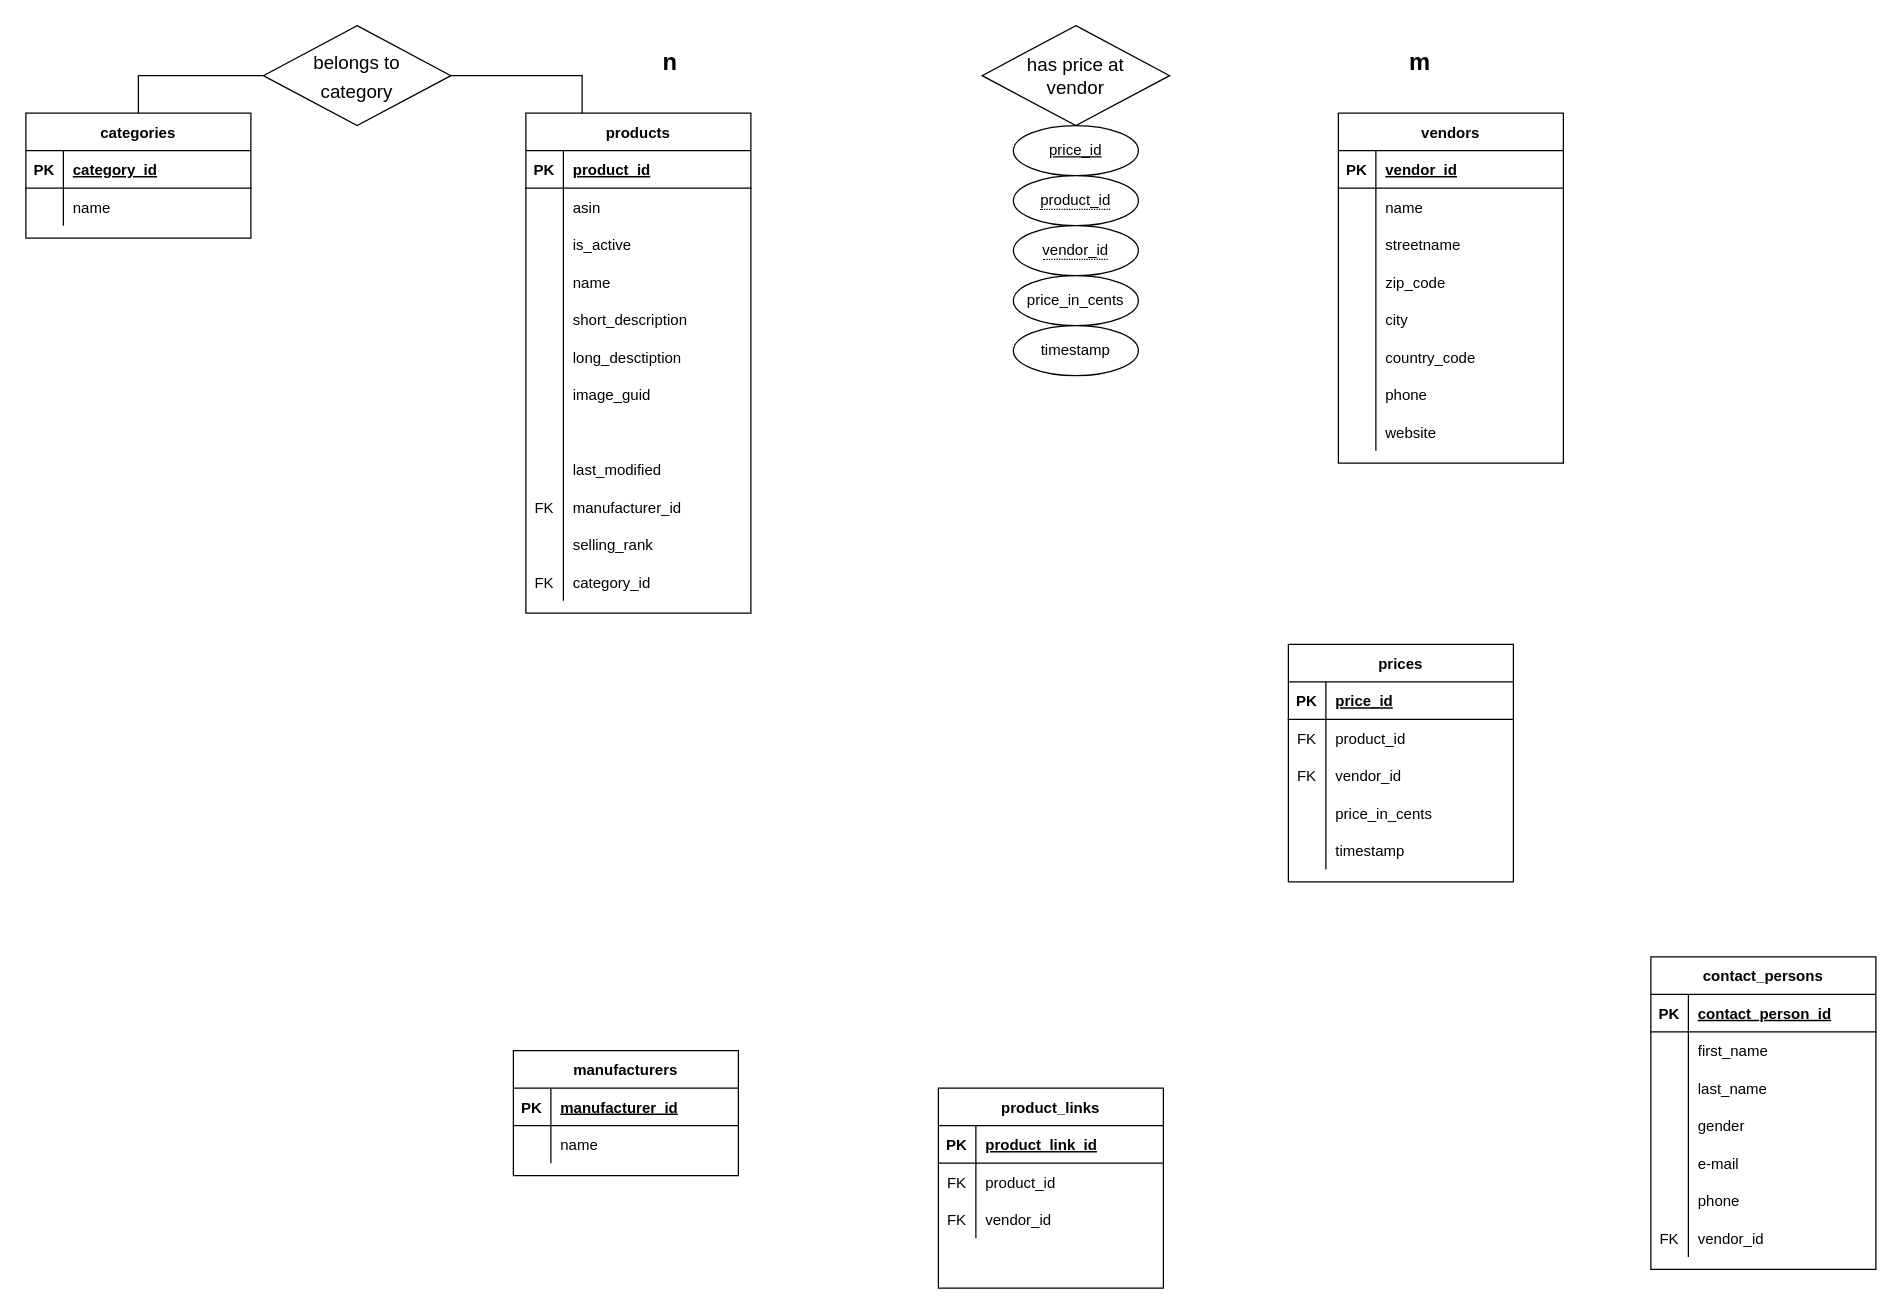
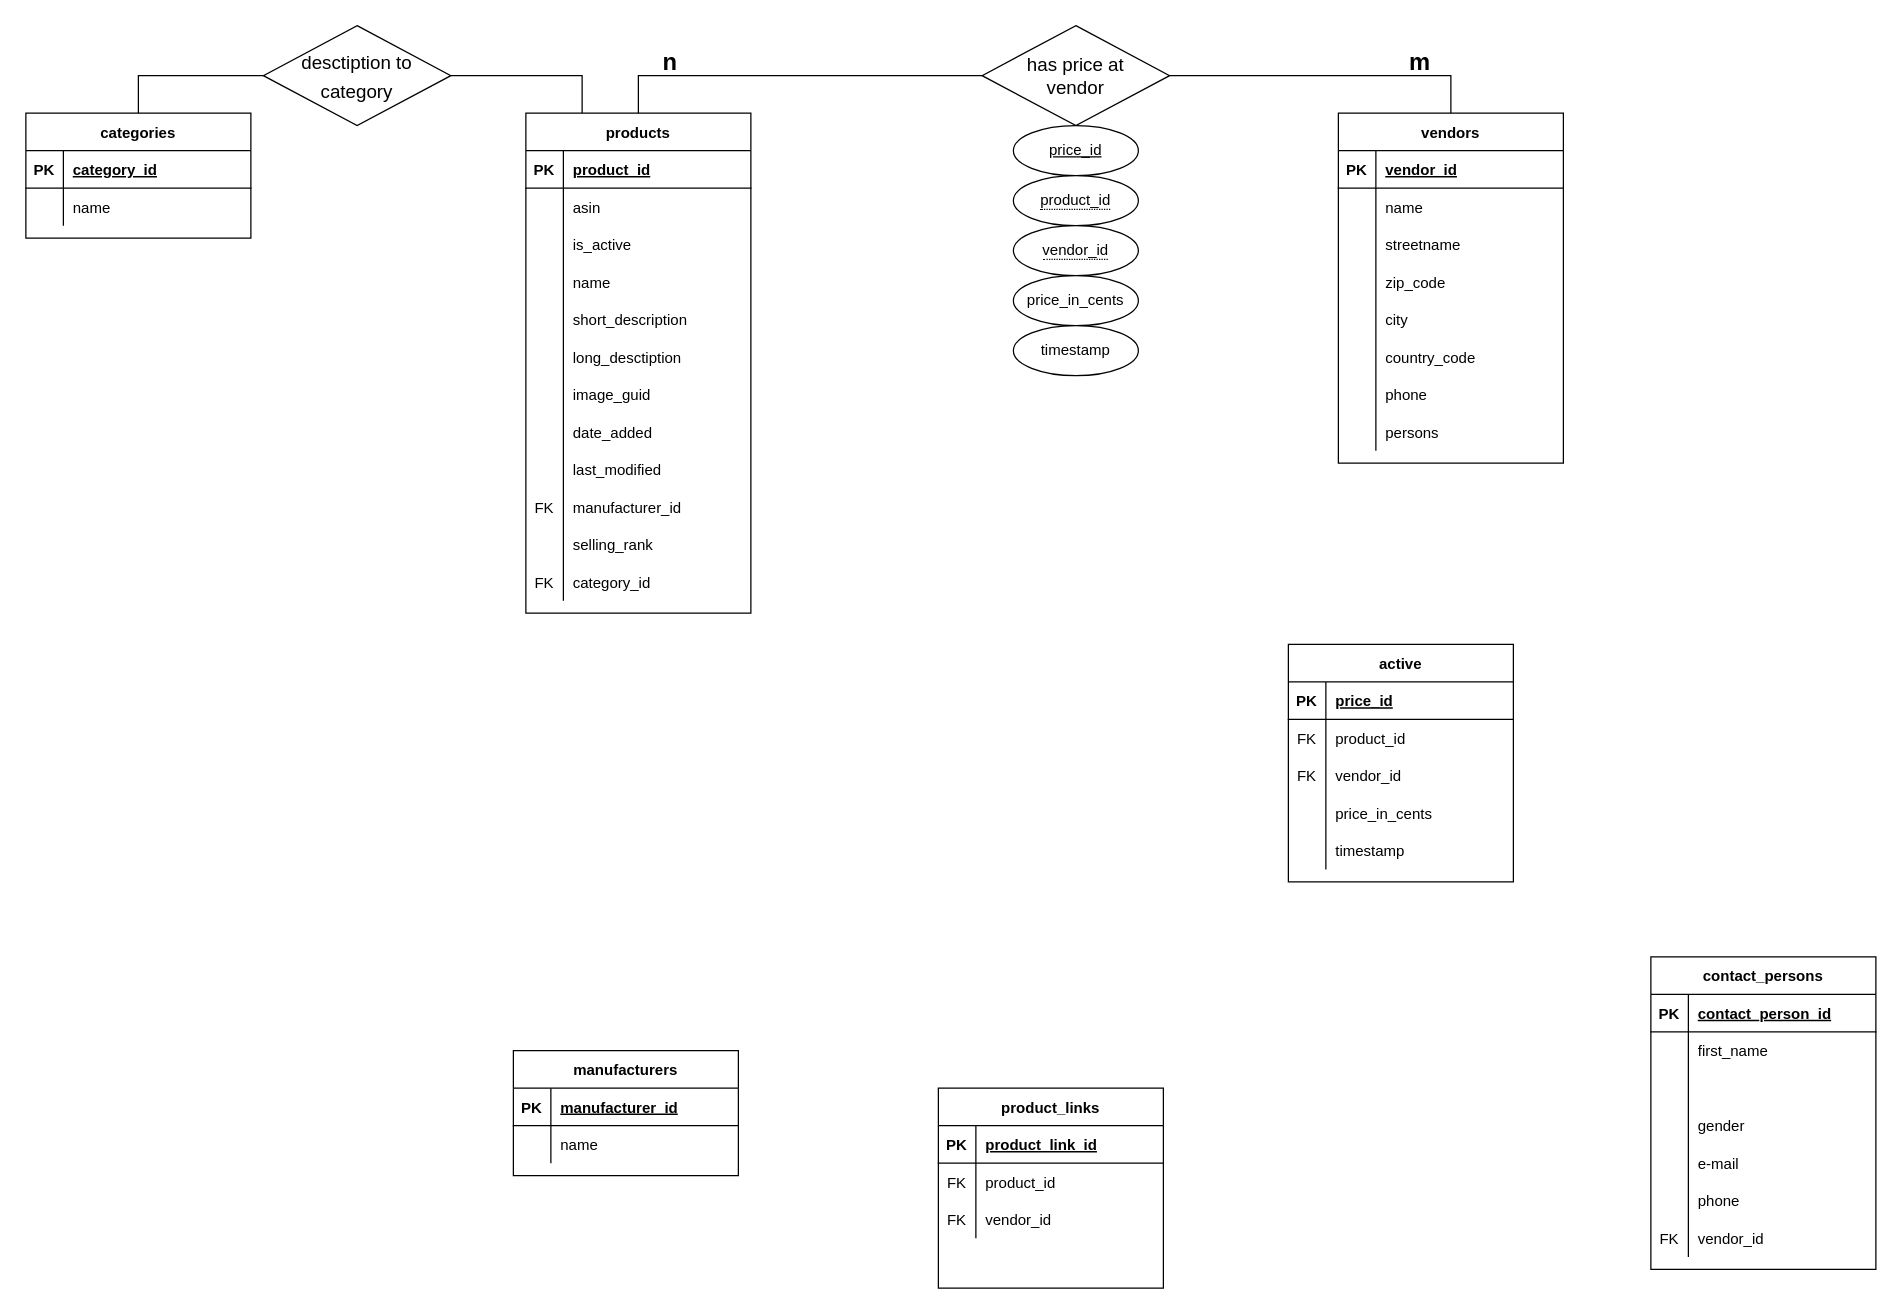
node "belongs to category": label "belongs to category" -> "desctiption to category"
edge "has price at vendor" -- "products": added
edge "has price at vendor" -- "vendors": added
node "date_added": added
node "website": label "website" -> "persons"
node "prices": label "prices" -> "active"
node "last_name": removed
